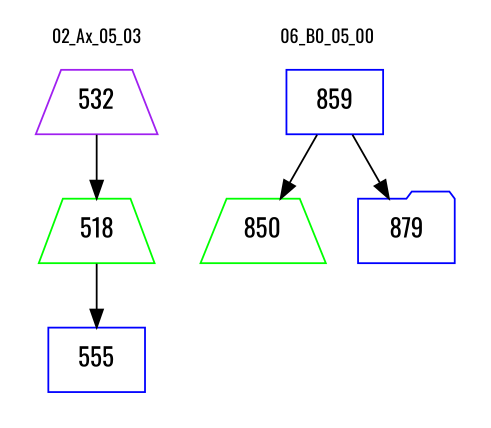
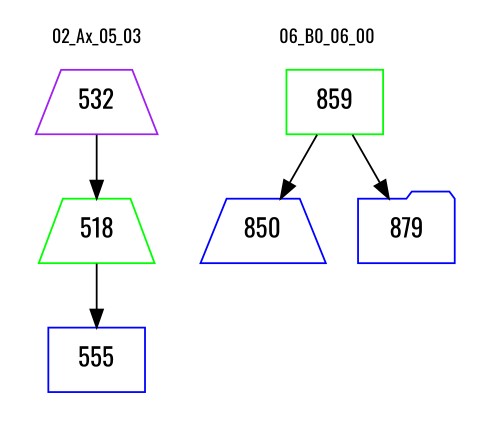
cluster "06_B0_05_00": label "06_B0_05_00" -> "06_B0_06_00"
node "859": color blue -> green
node "850": color green -> blue
